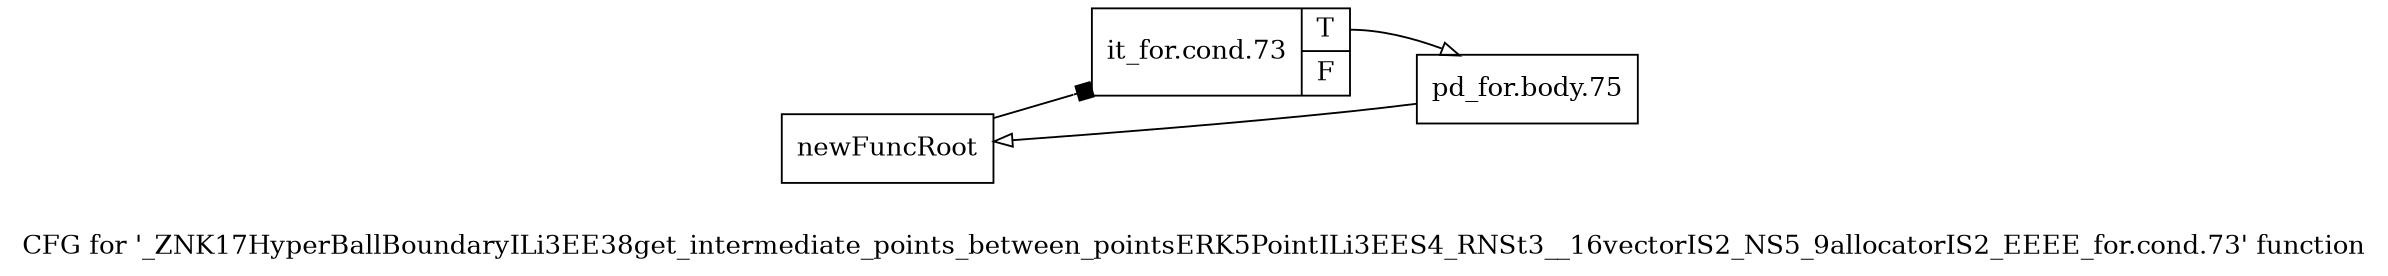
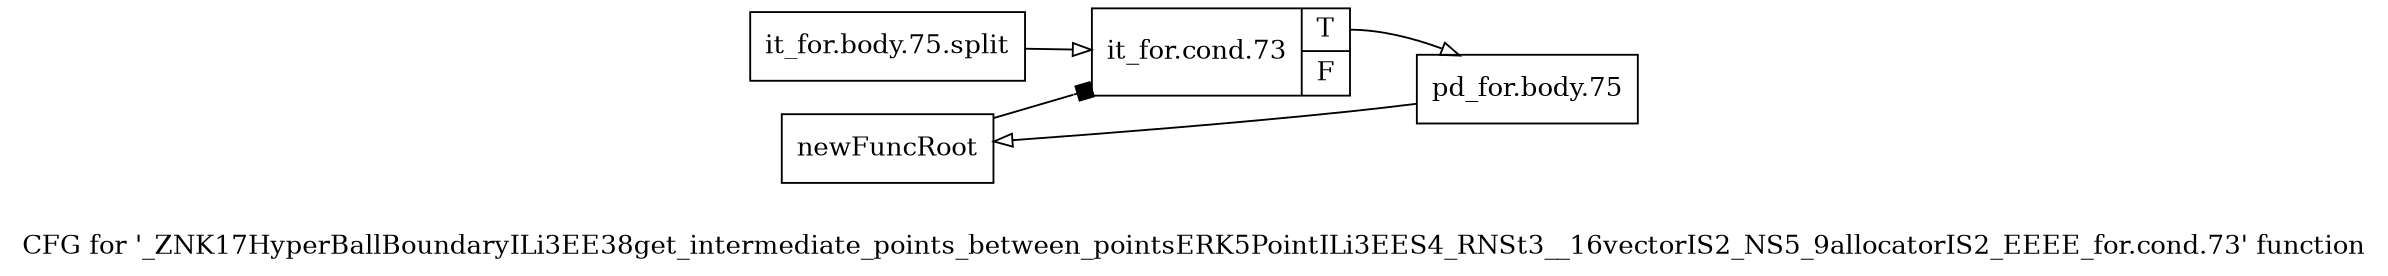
node "it_for.body.75.split": added
